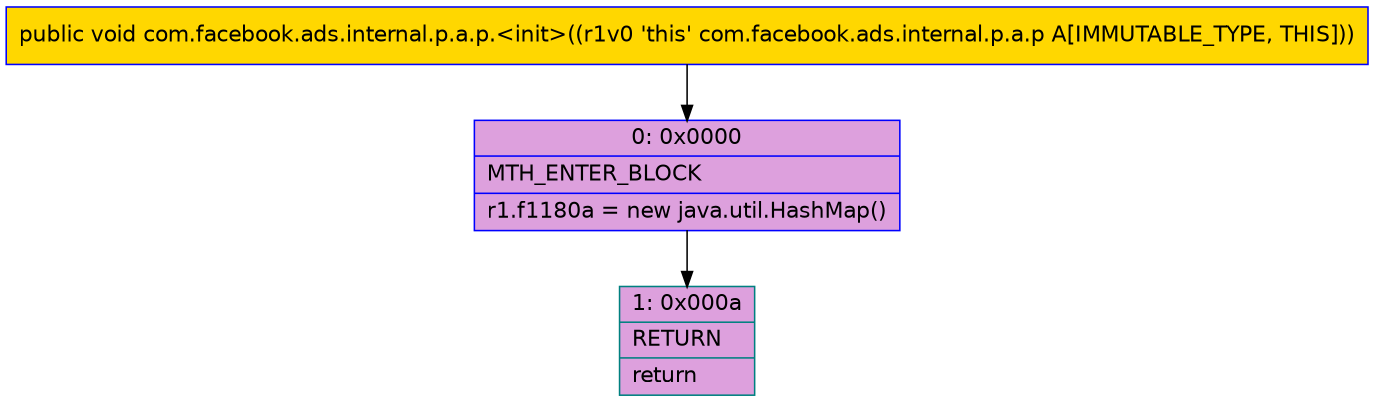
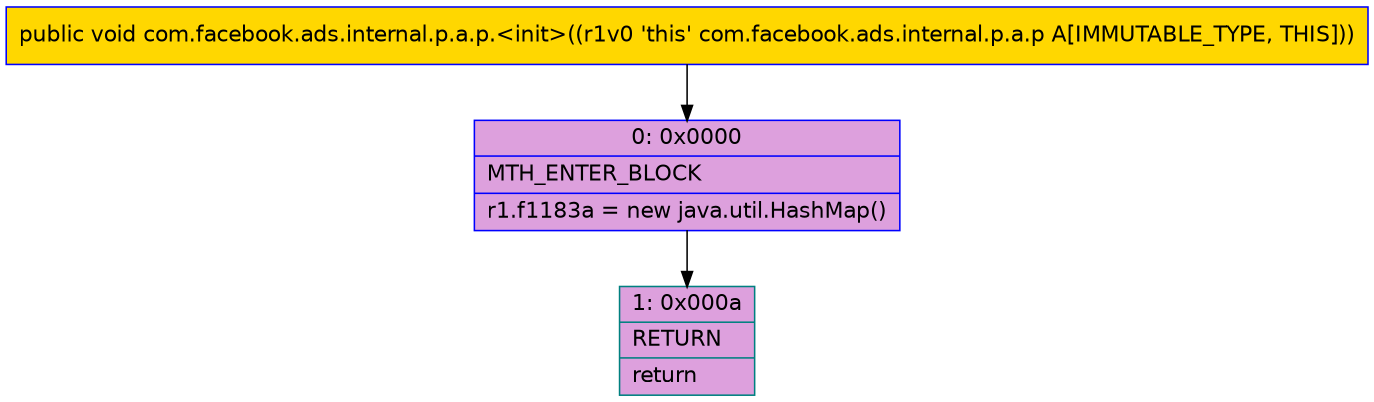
node "0: 0x0000": text "r1.f1180a = new java.util.HashMap()" -> "r1.f1183a = new java.util.HashMap()"
